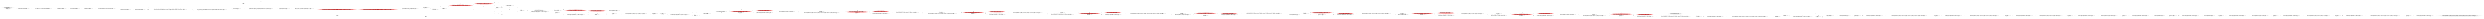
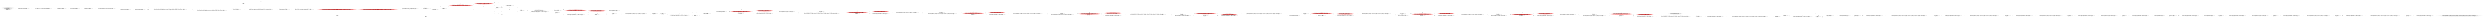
node "testAsymmetricWindowingBefore['1', '0', '0']": added
